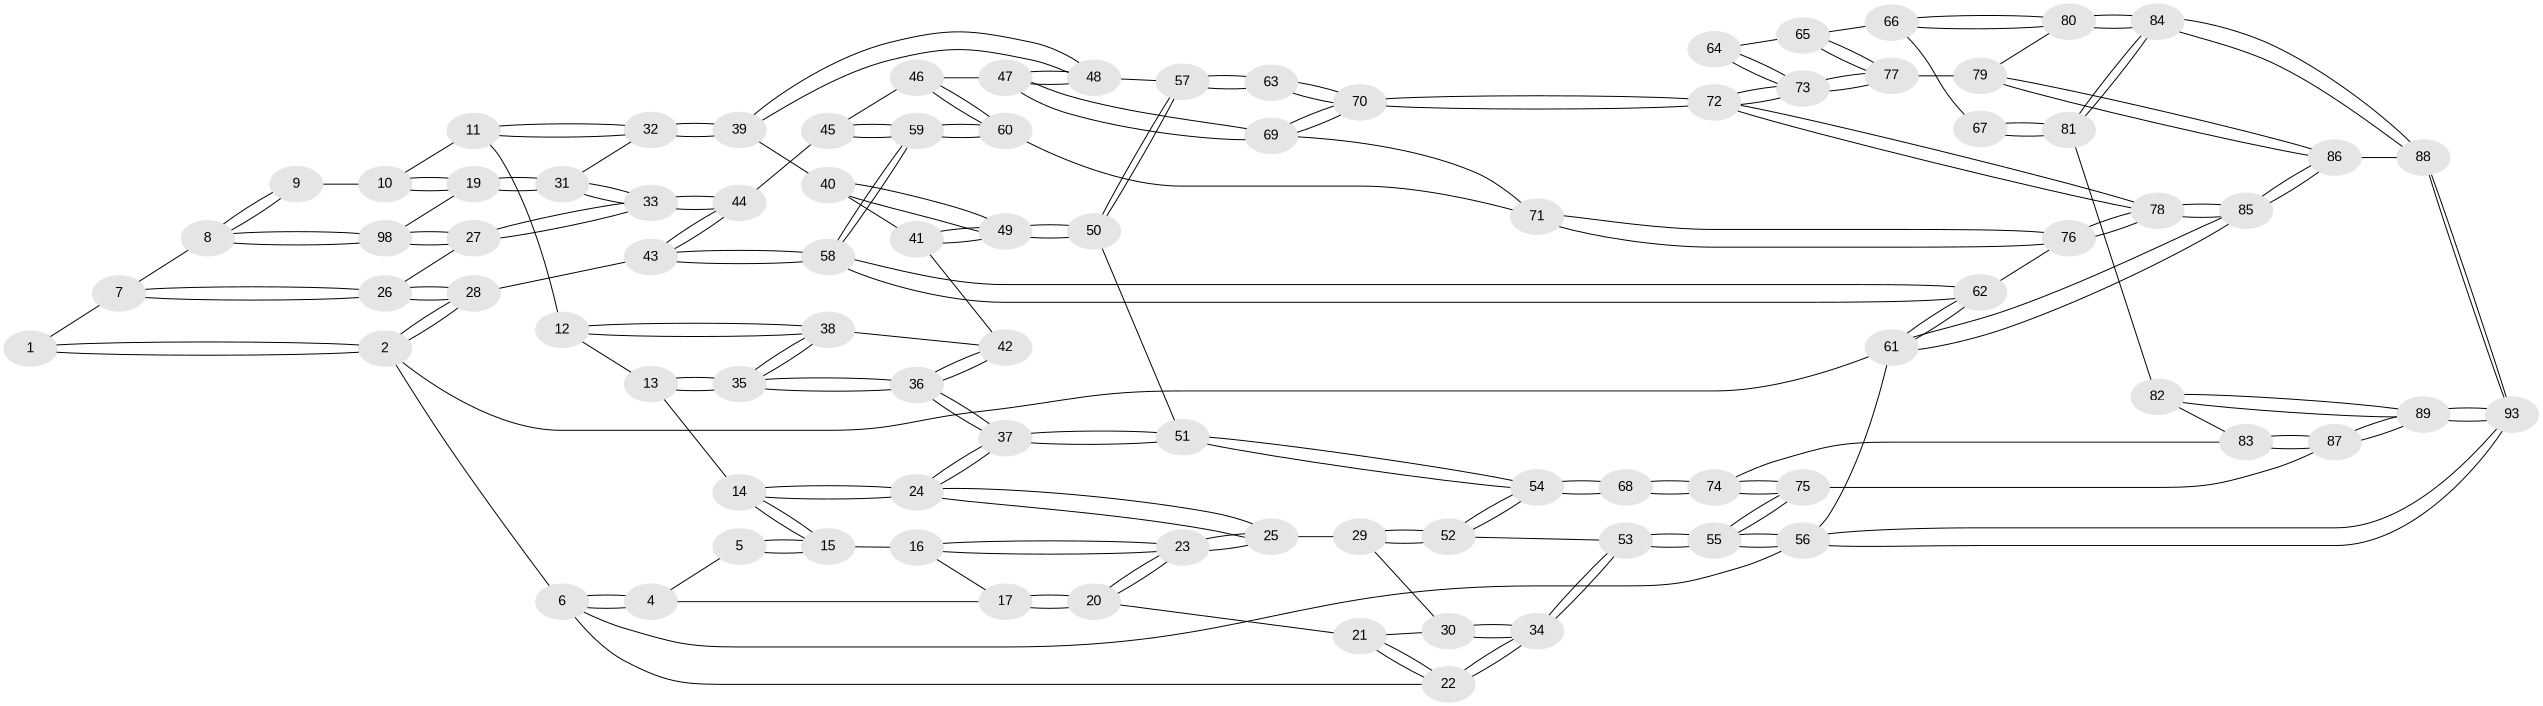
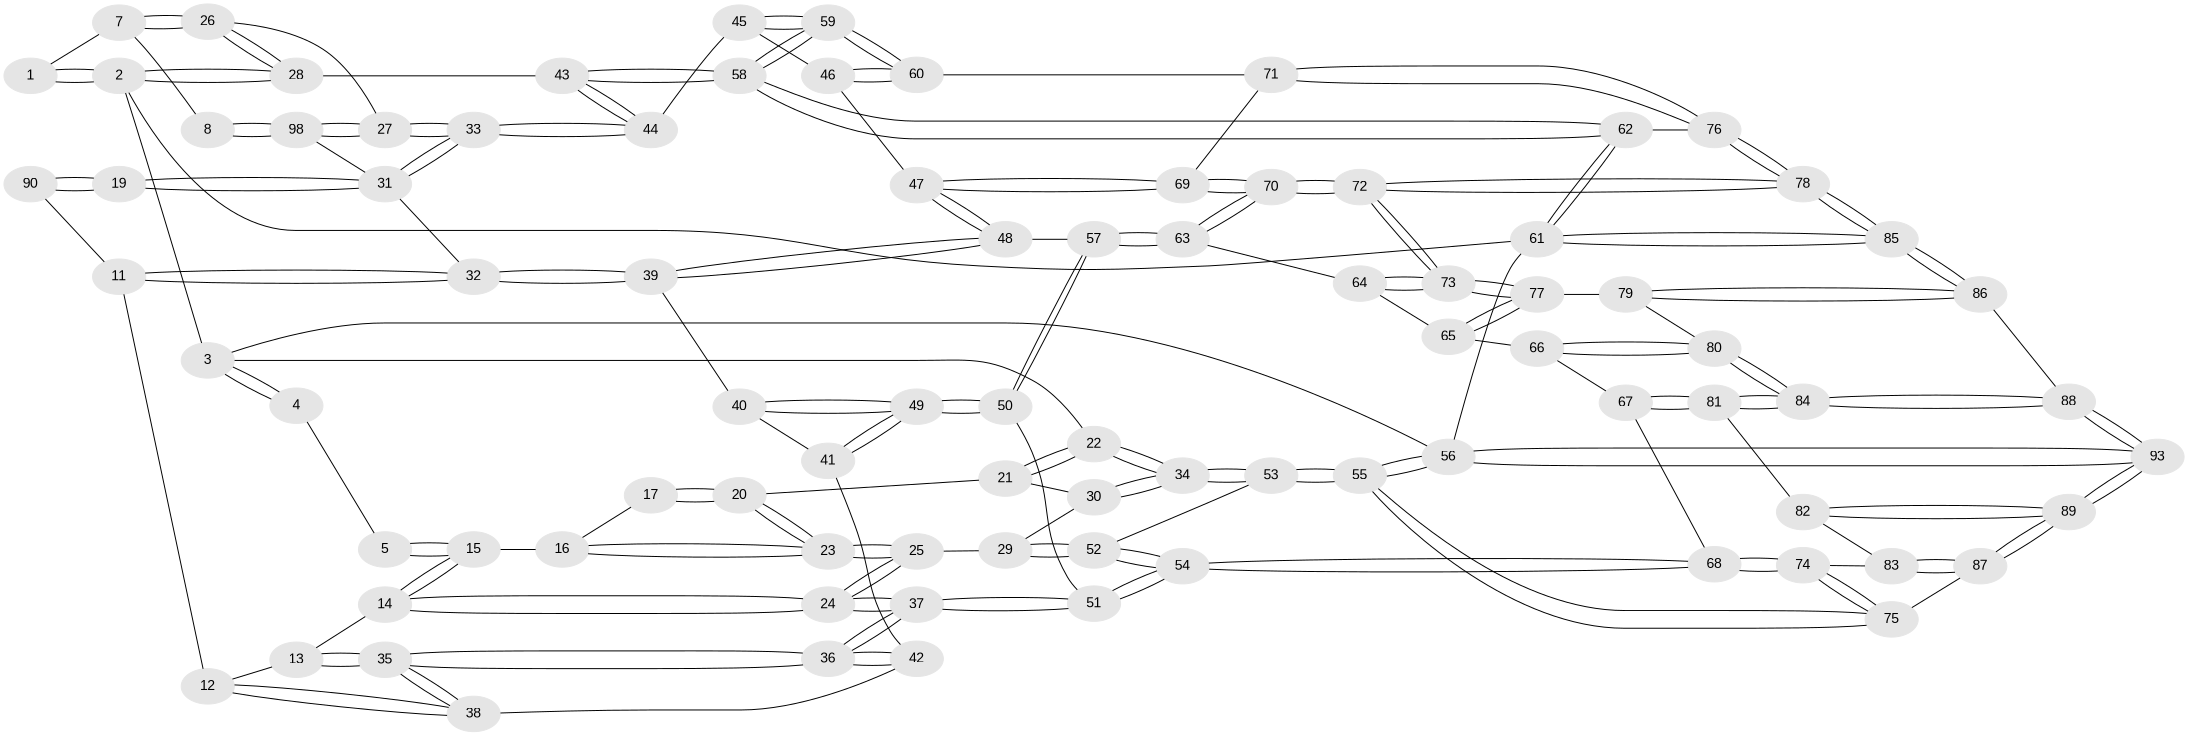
node "9": removed
node "10": label "10" -> "90"
edge "19" -- "98": now "31" -- "98"
edge "63" -- "64": added
edge "67" -- "68": added
node "6": label "6" -> "3"
edge "4" -- "17": removed
